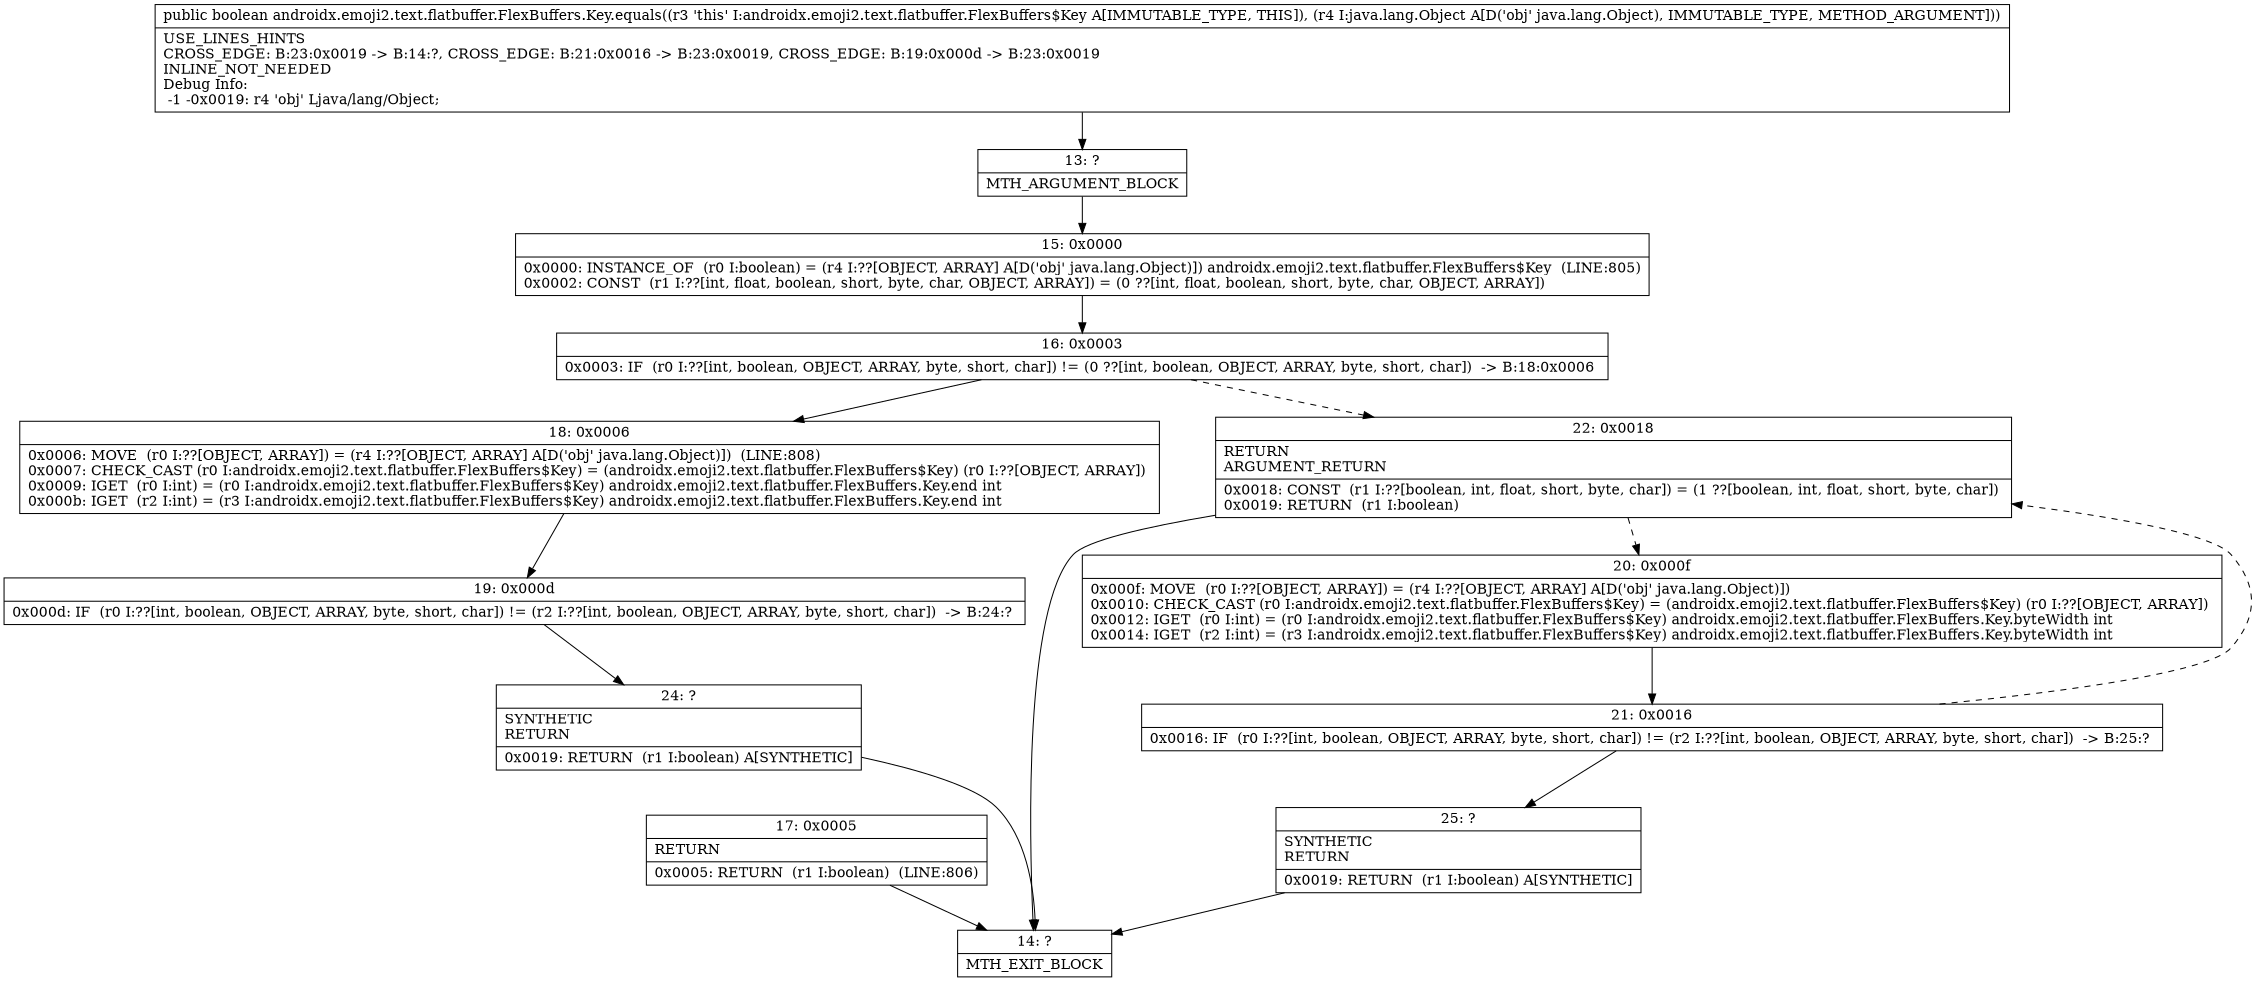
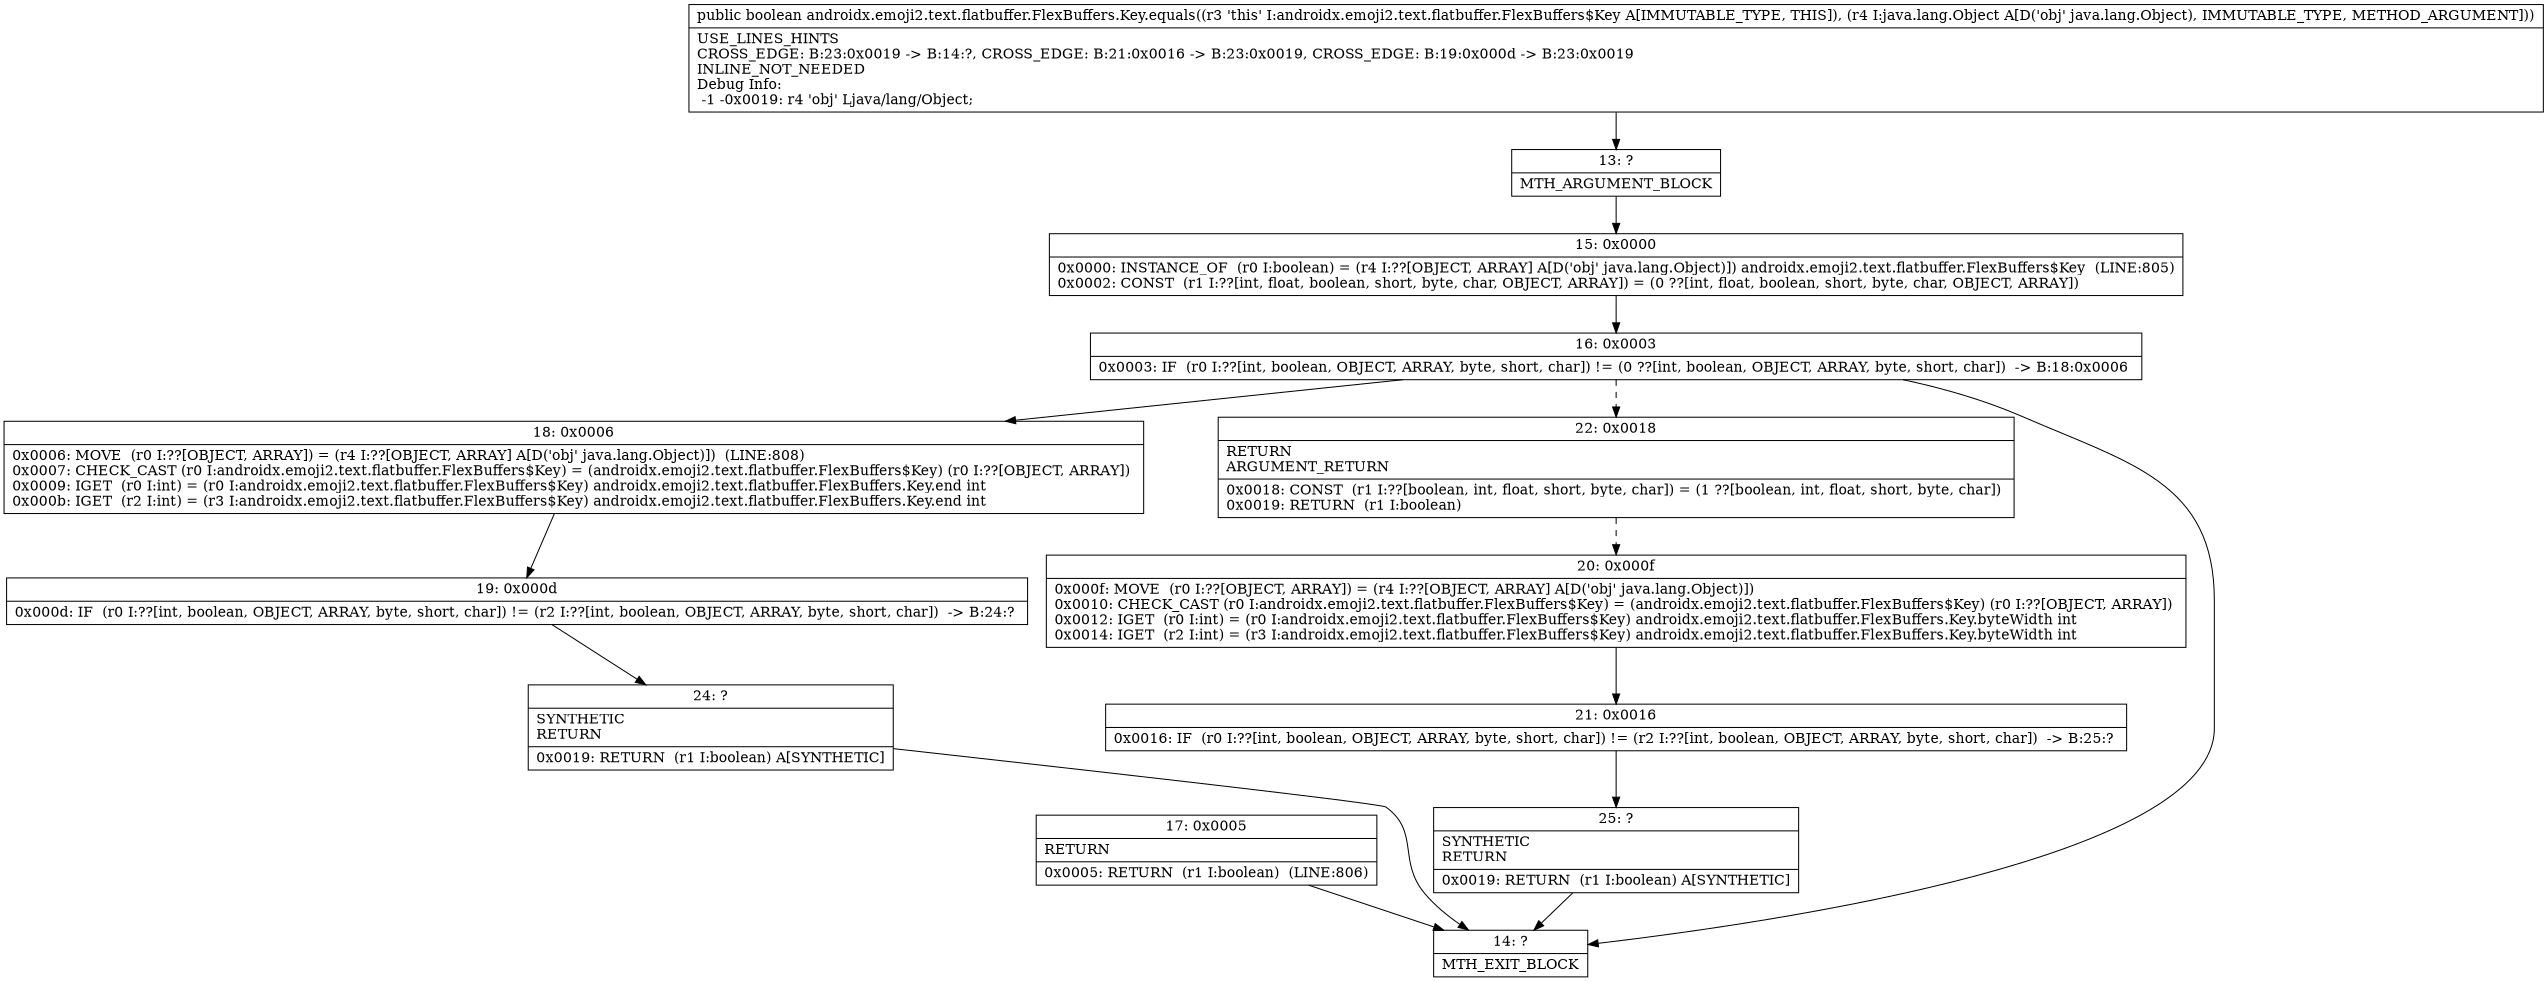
edge "21: 0x0016" -> "22: 0x0018": removed
edge "22: 0x0018" -> "14: ?": now "16: 0x0003" -> "14: ?"
